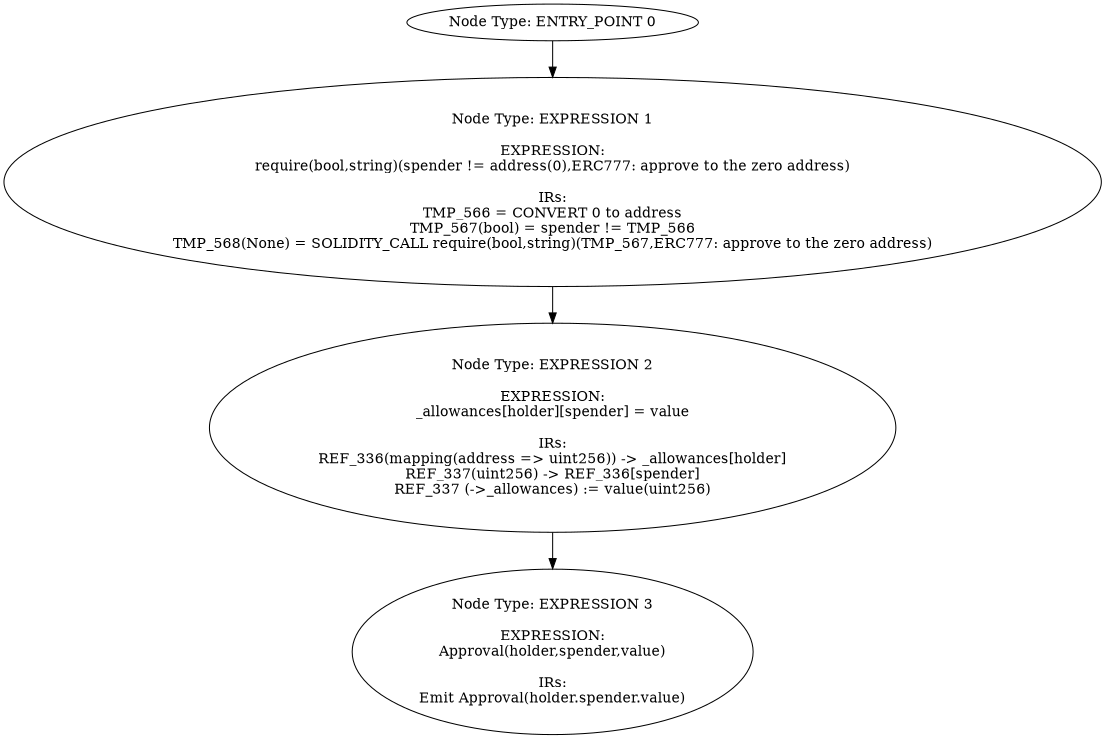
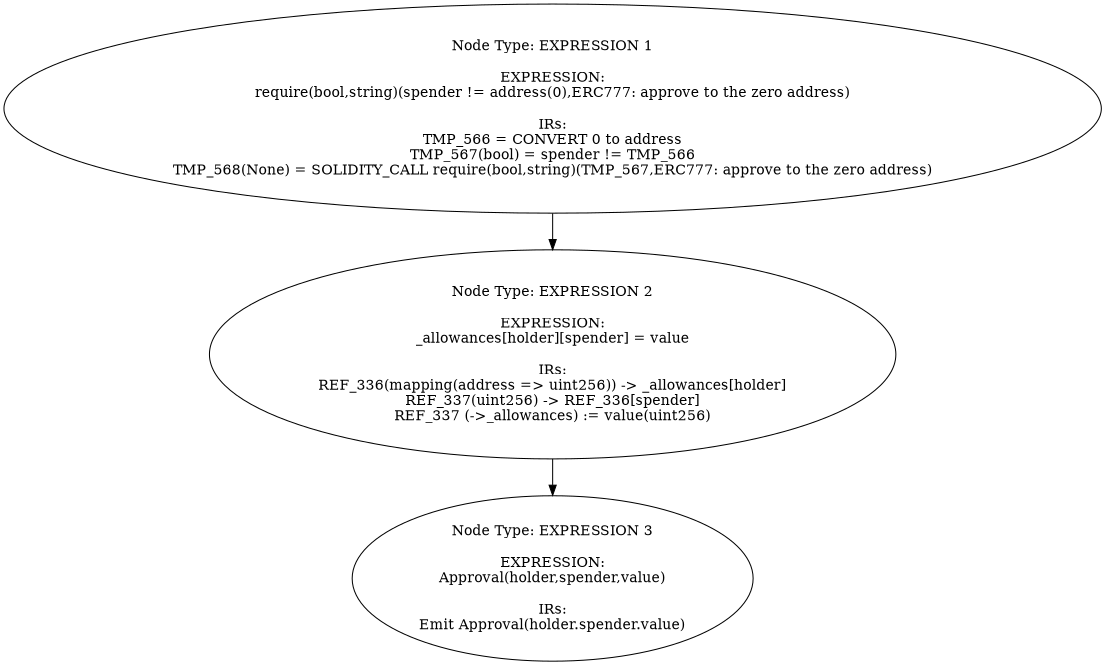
node "Node Type: ENTRY_POINT 0": removed
